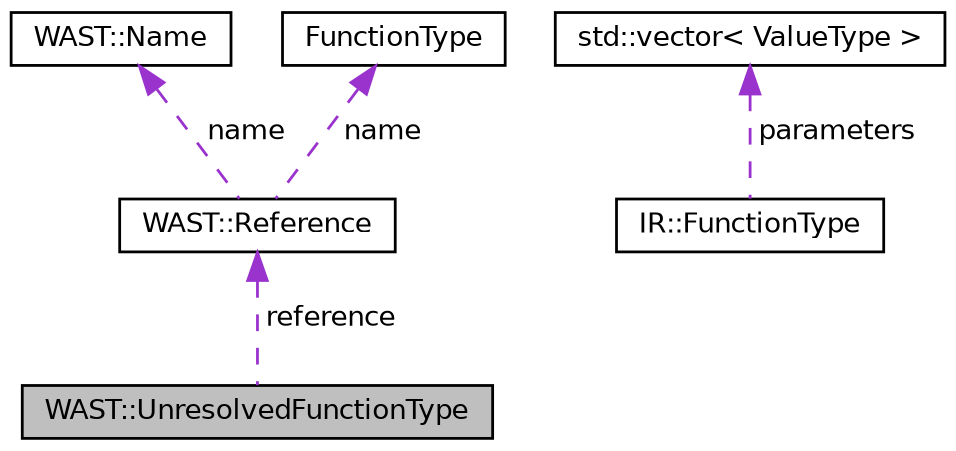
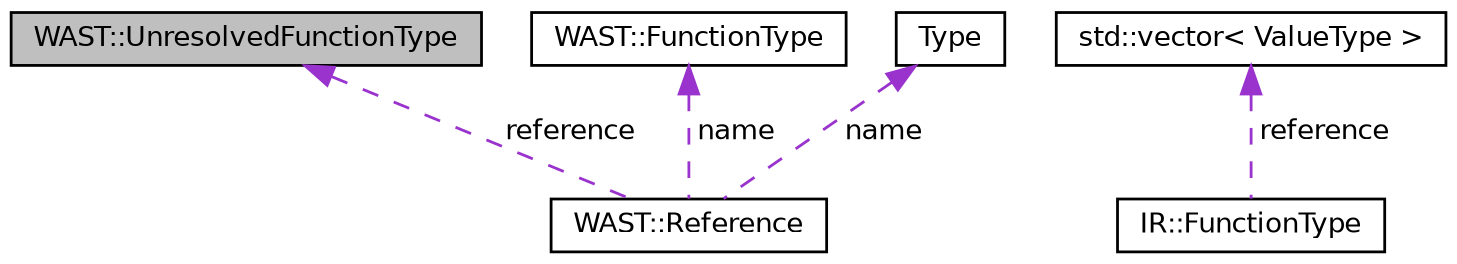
node "WAST::Name": label "WAST::Name" -> "WAST::FunctionType"
node "FunctionType": label "FunctionType" -> "Type"
edge "IR::FunctionType" -> "std::vector< ValueType >": label " parameters" -> " reference"
edge "WAST::UnresolvedFunctionType" -> "WAST::Reference": reversed
